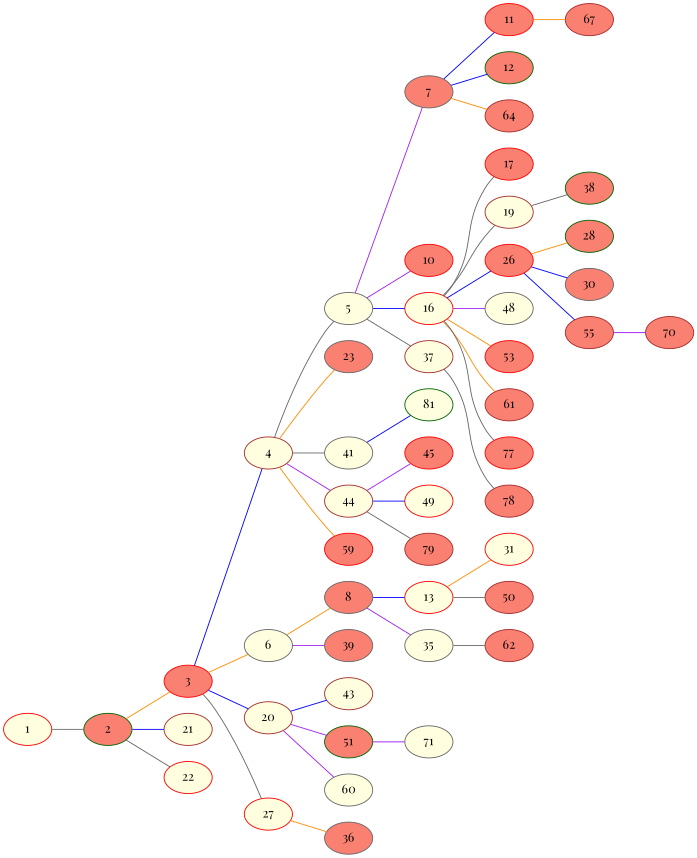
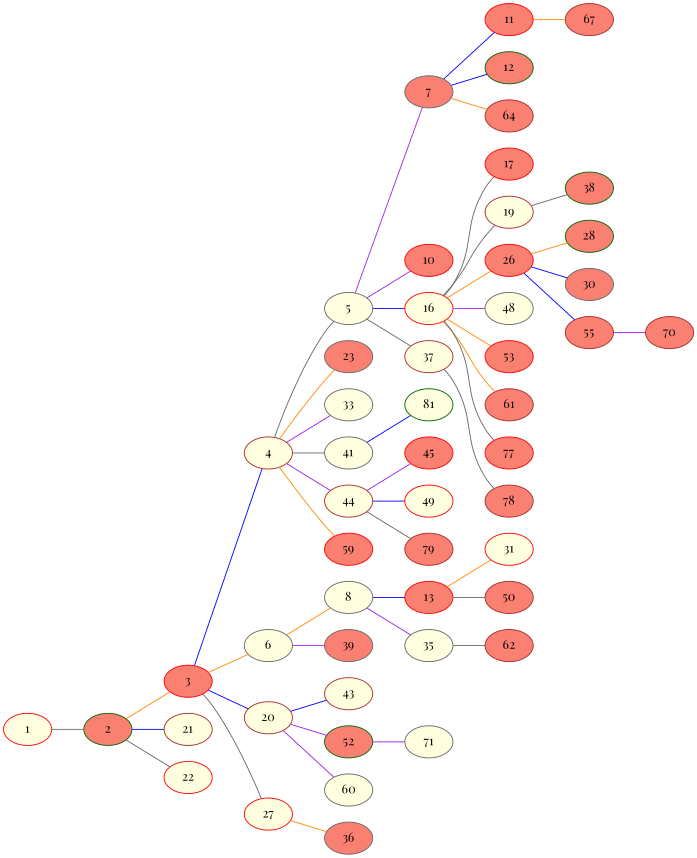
edge "26" -- "16": color blue -> darkorange
node "33": added
node "8": fillcolor salmon -> lightyellow
node "13": fillcolor lightyellow -> salmon
node "51": label "51" -> "52"
